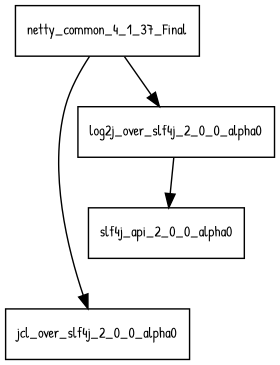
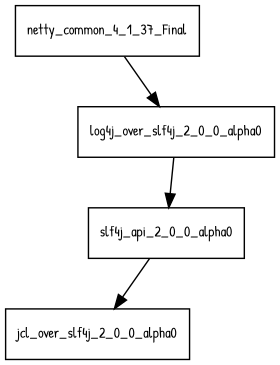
node "log2j_over_slf4j_2_0_0_alpha0": label "log2j_over_slf4j_2_0_0_alpha0" -> "log4j_over_slf4j_2_0_0_alpha0"
edge "netty_common_4_1_37_Final" -> "jcl_over_slf4j_2_0_0_alpha0": now "slf4j_api_2_0_0_alpha0" -> "jcl_over_slf4j_2_0_0_alpha0"
